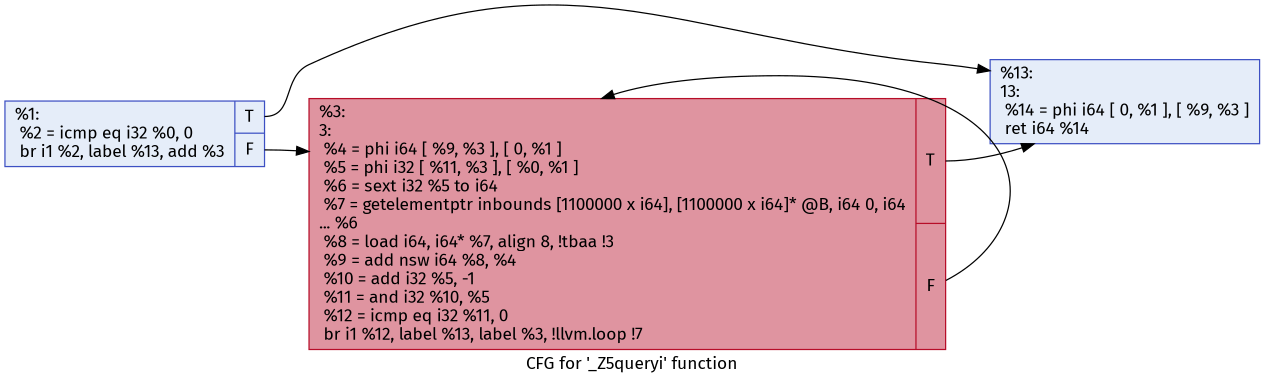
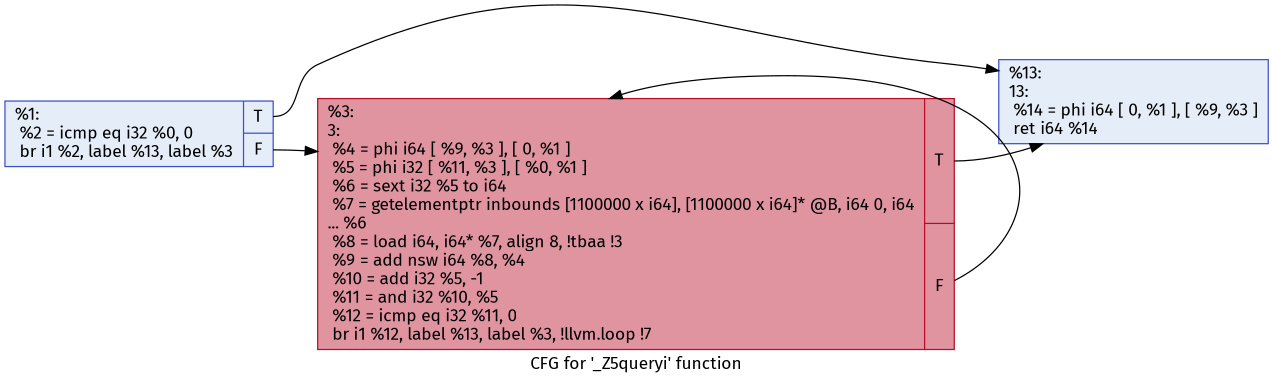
node "%1:": text "br i1 %2, label %13, add %3" -> "br i1 %2, label %13, label %3"
